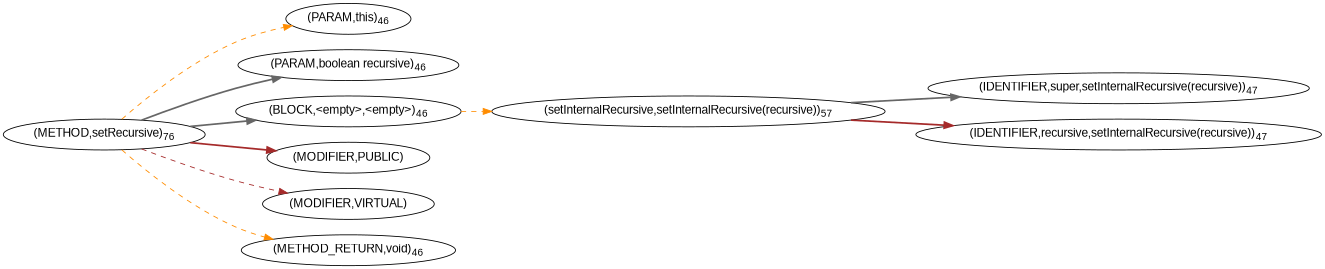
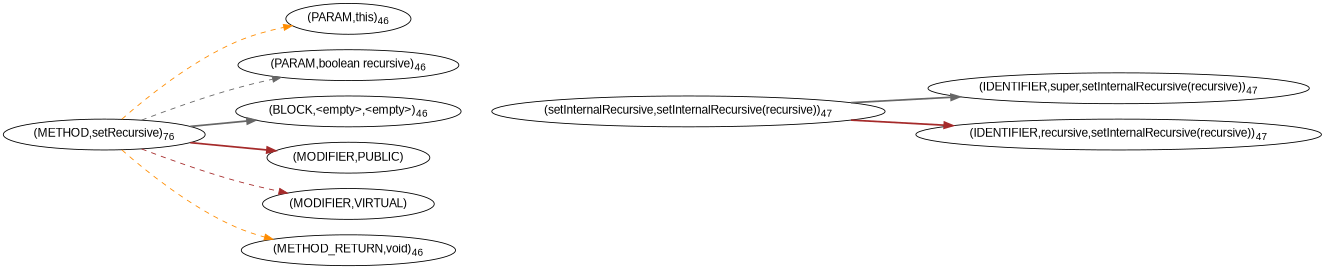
edge "(METHOD,setRecursive)" -> "(PARAM,boolean recursive)": style bold -> dashed
node "(setInternalRecursive,setInternalRecursive(recursive))": text "57" -> "47"
edge "(BLOCK,<empty>,<empty>)" -> "(setInternalRecursive,setInternalRecursive(recursive))": removed
